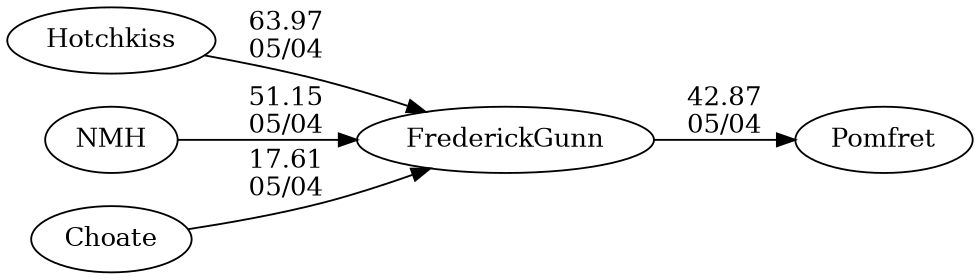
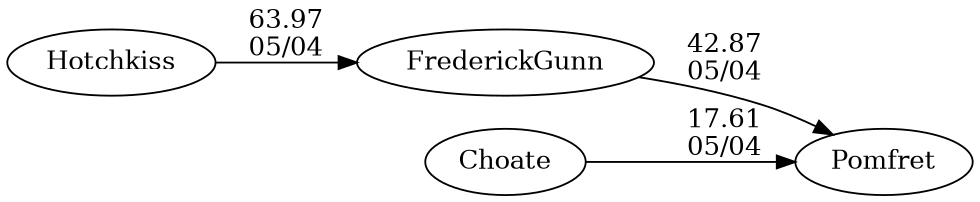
node "NMH": removed
edge "Choate" -> "FrederickGunn": now "Choate" -> "Pomfret"
